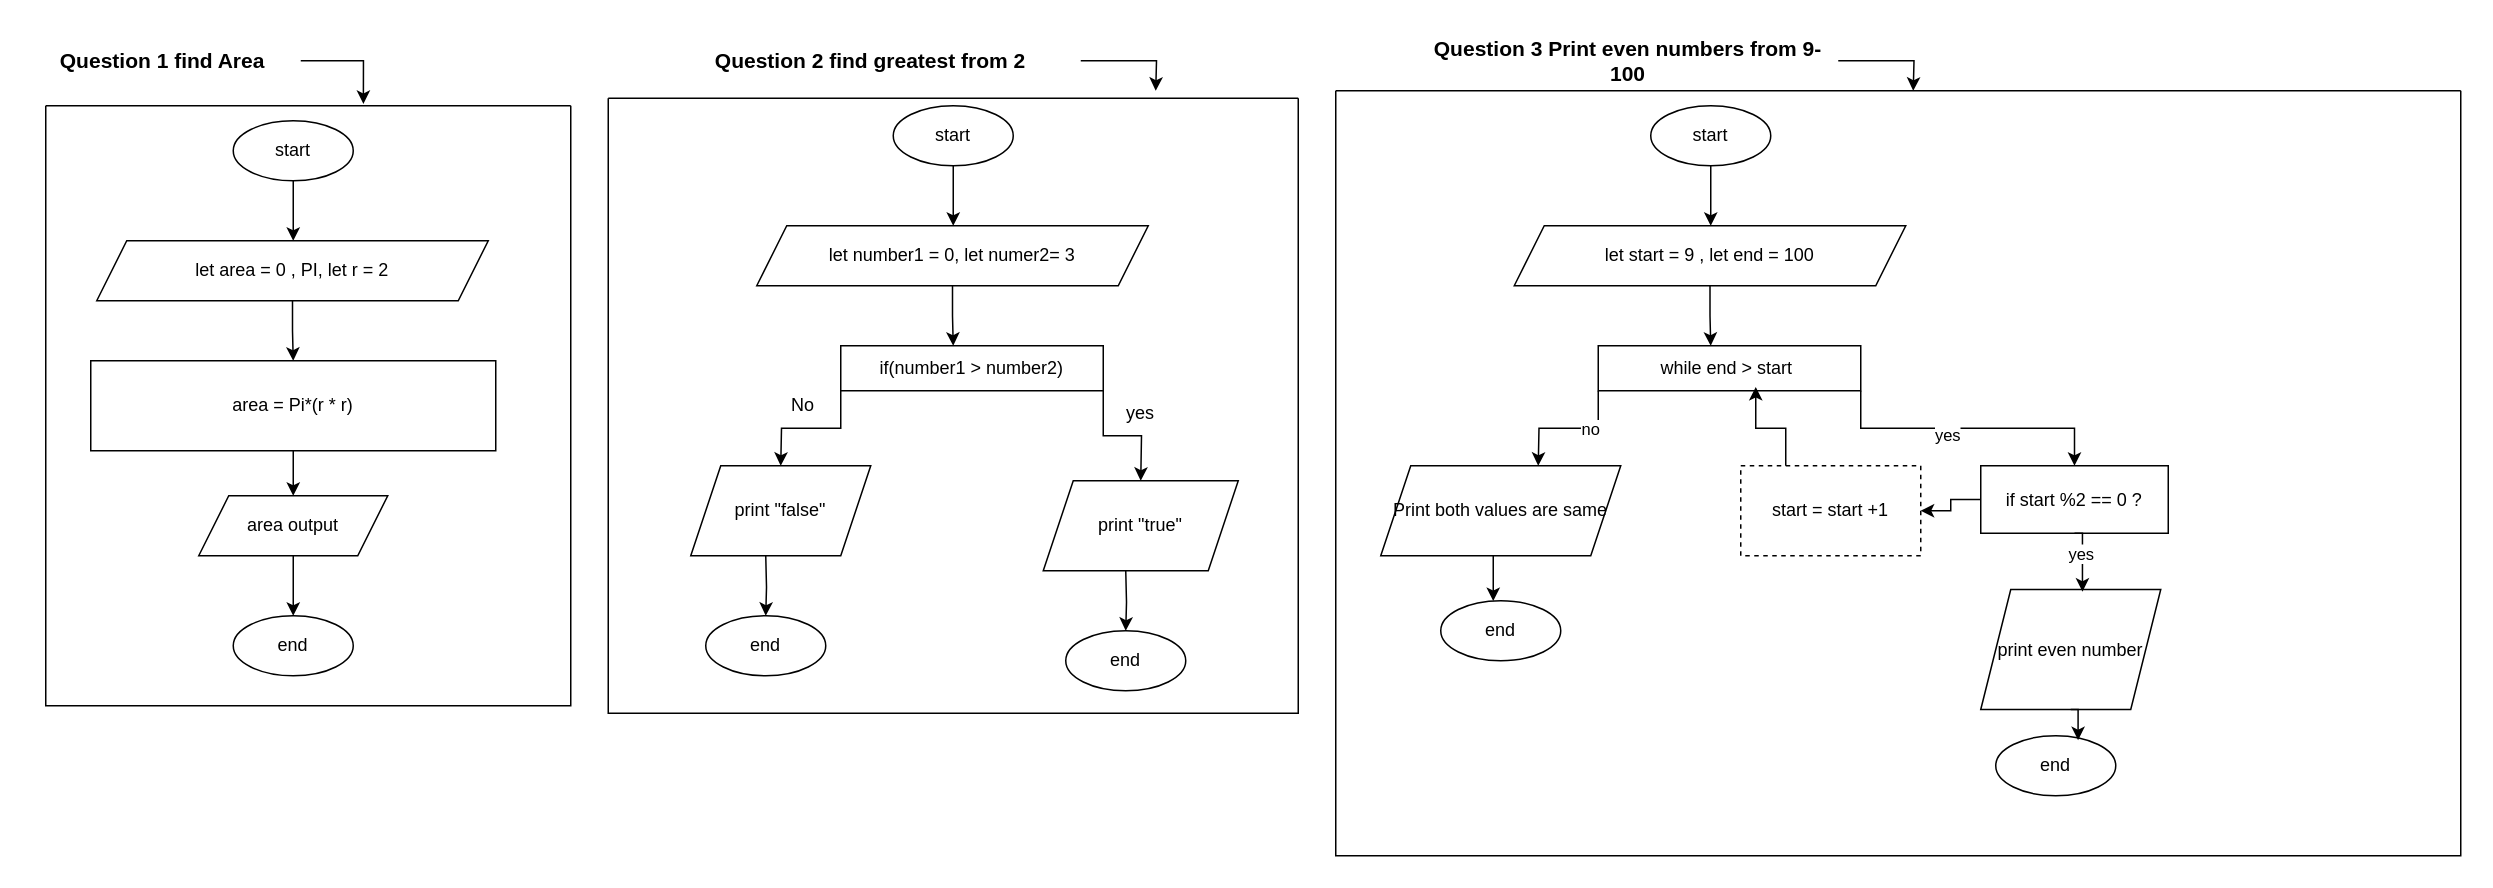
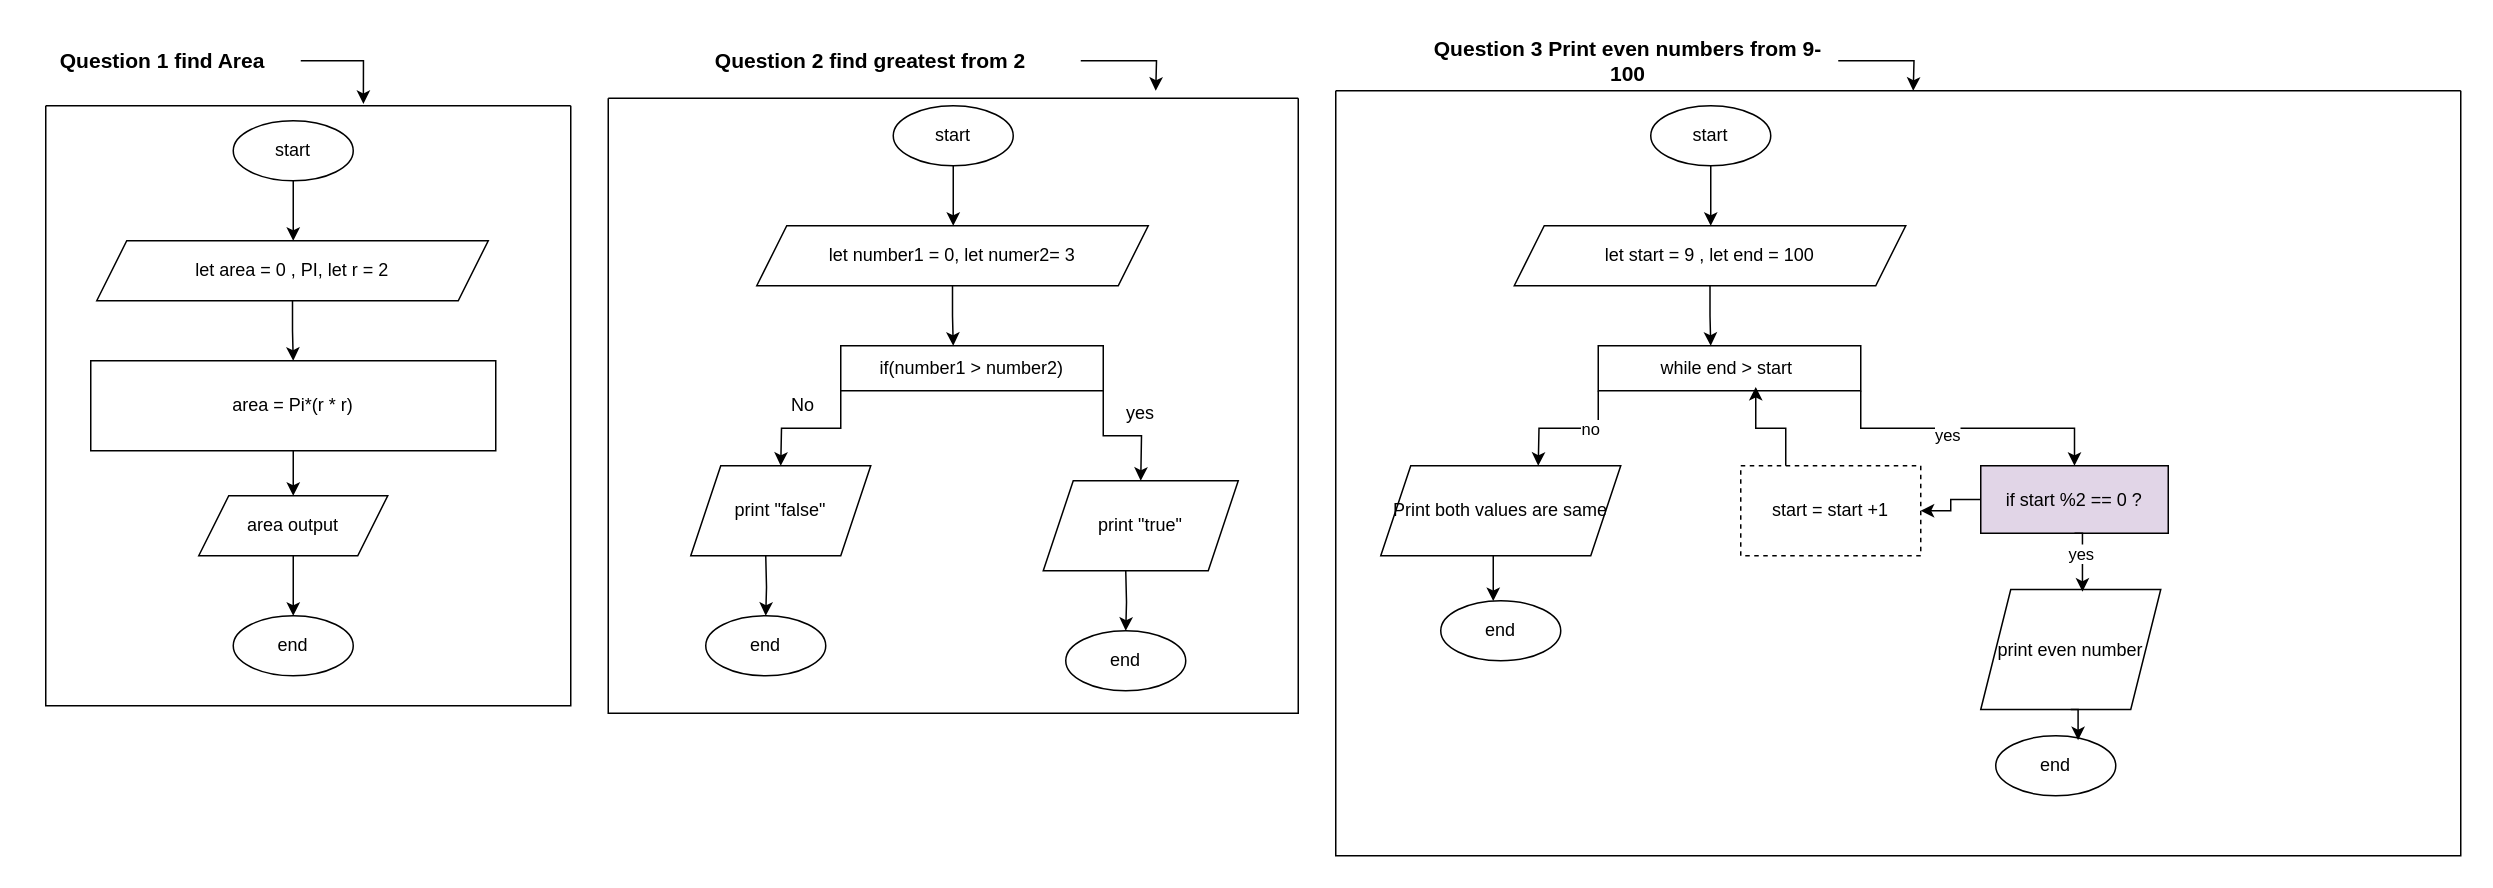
node "if start %2 == 0 ?": fillcolor #ffffff -> #e1d5e7
